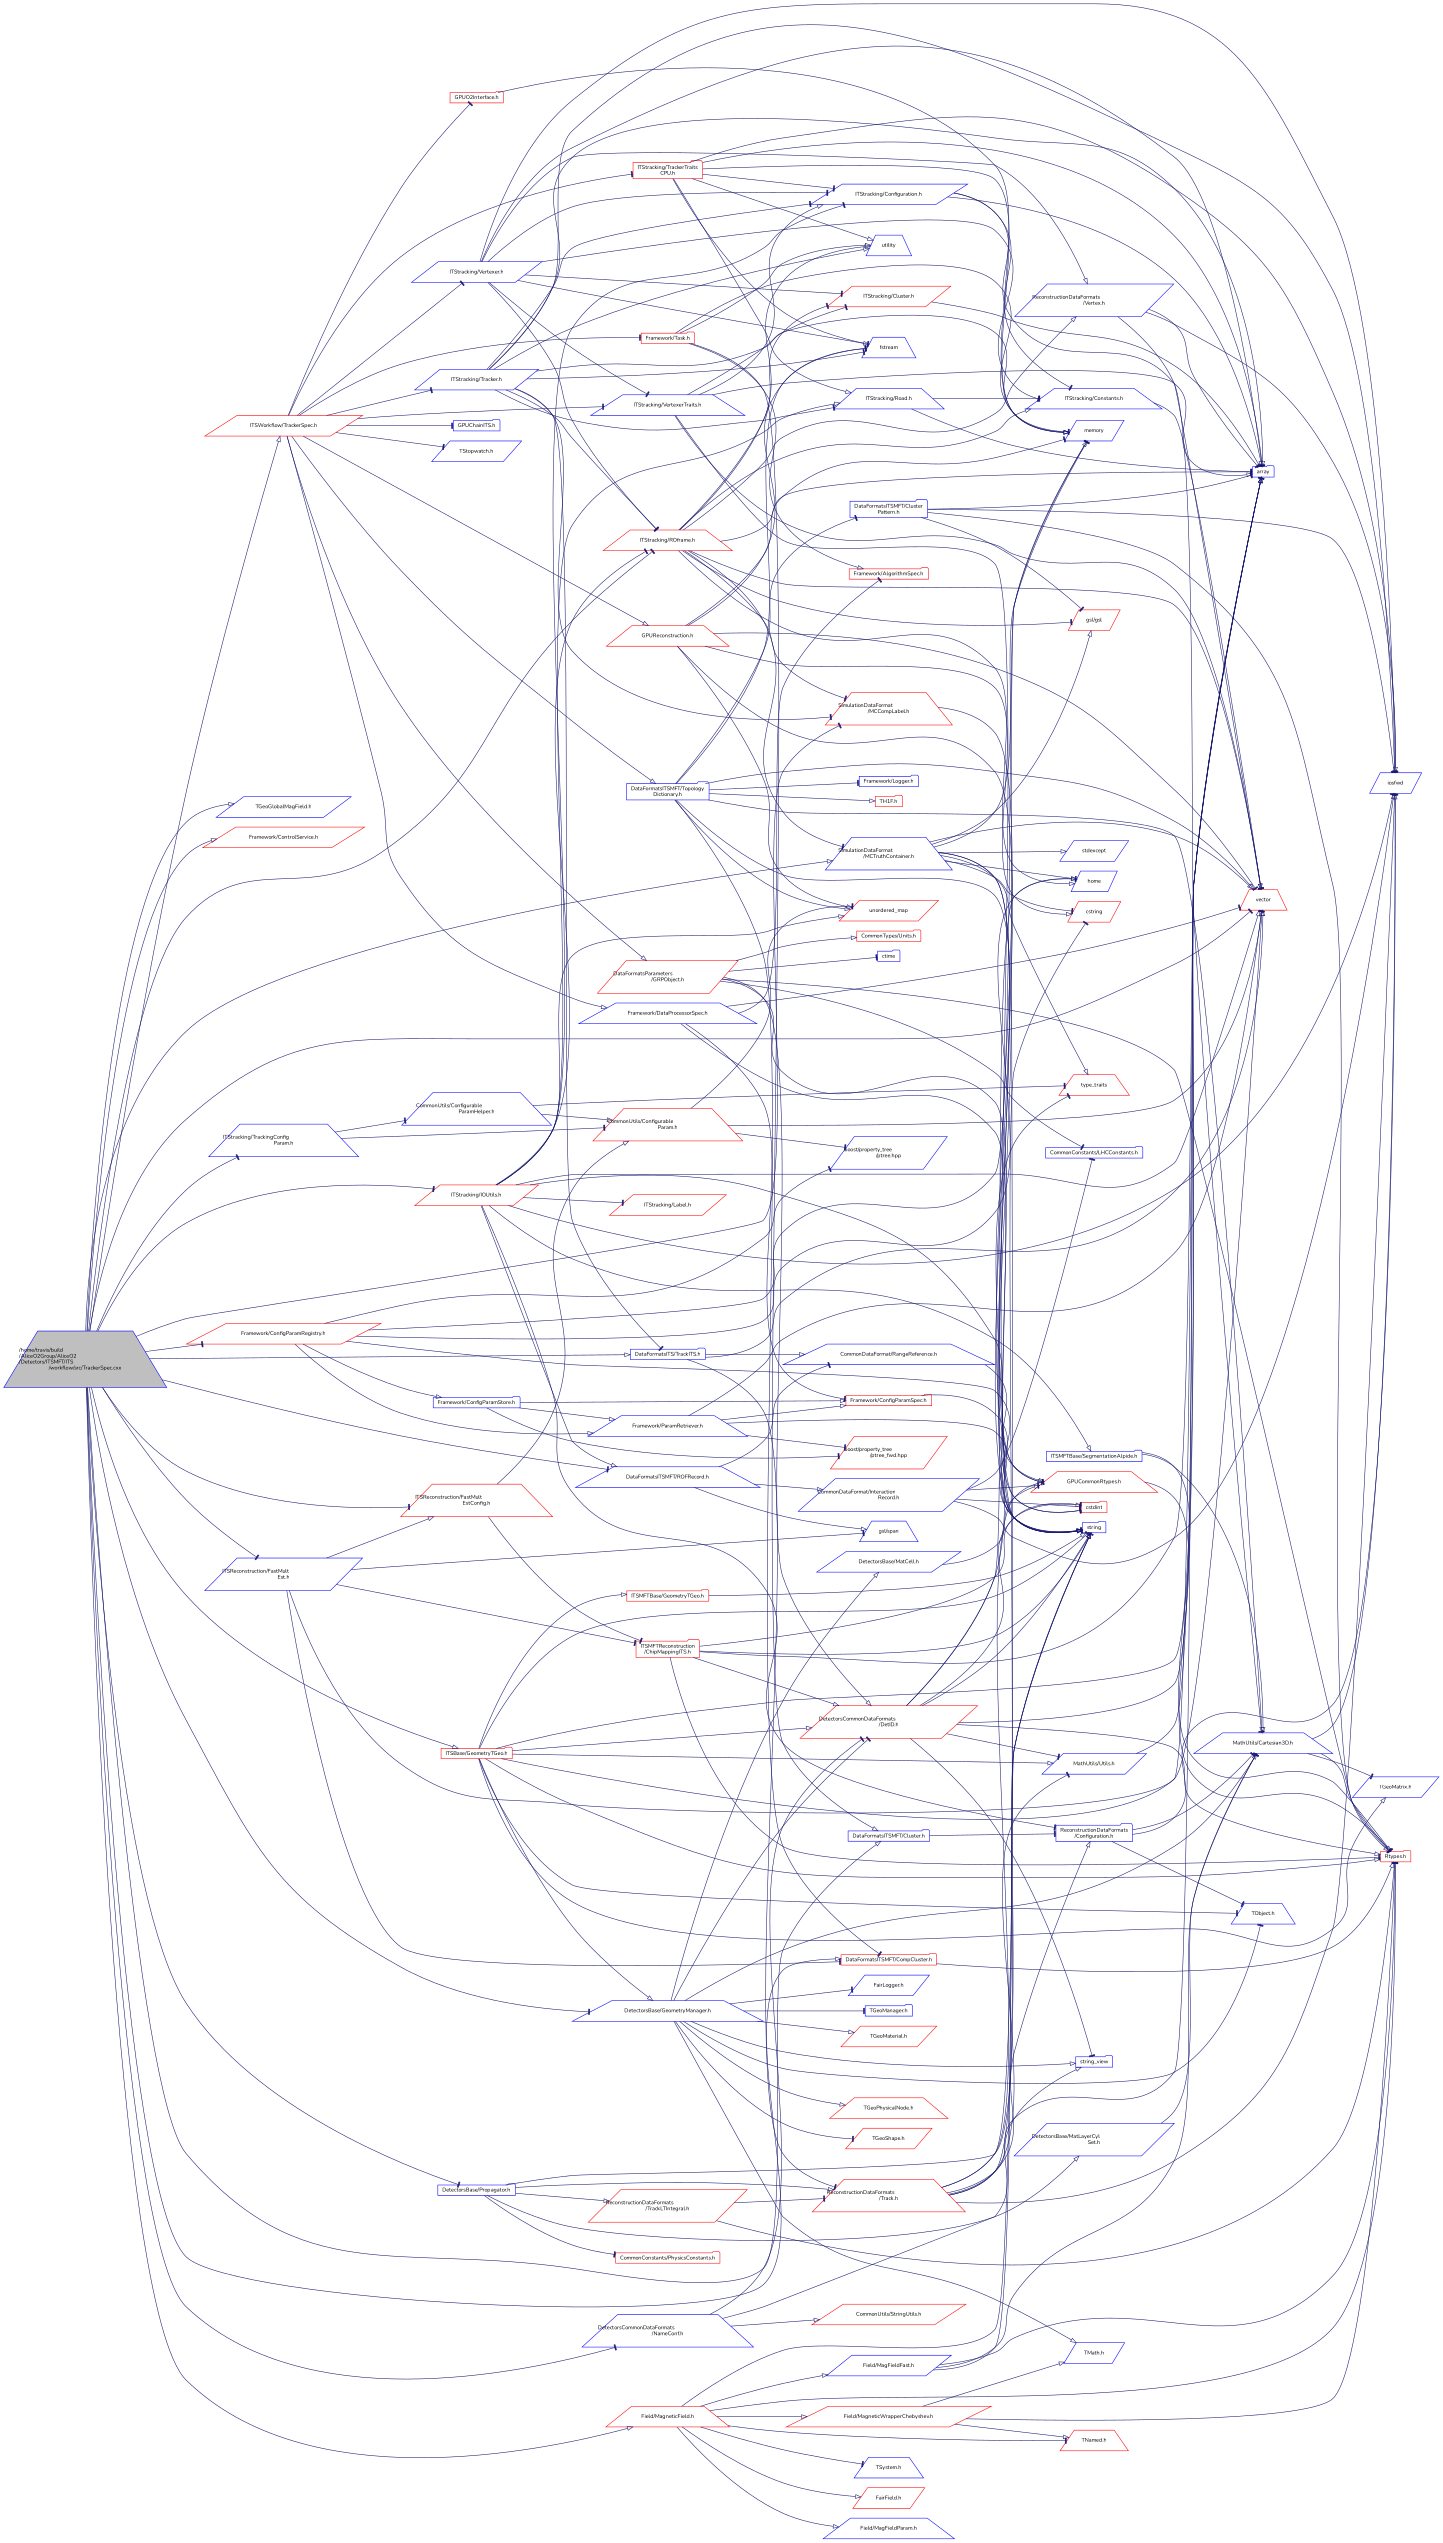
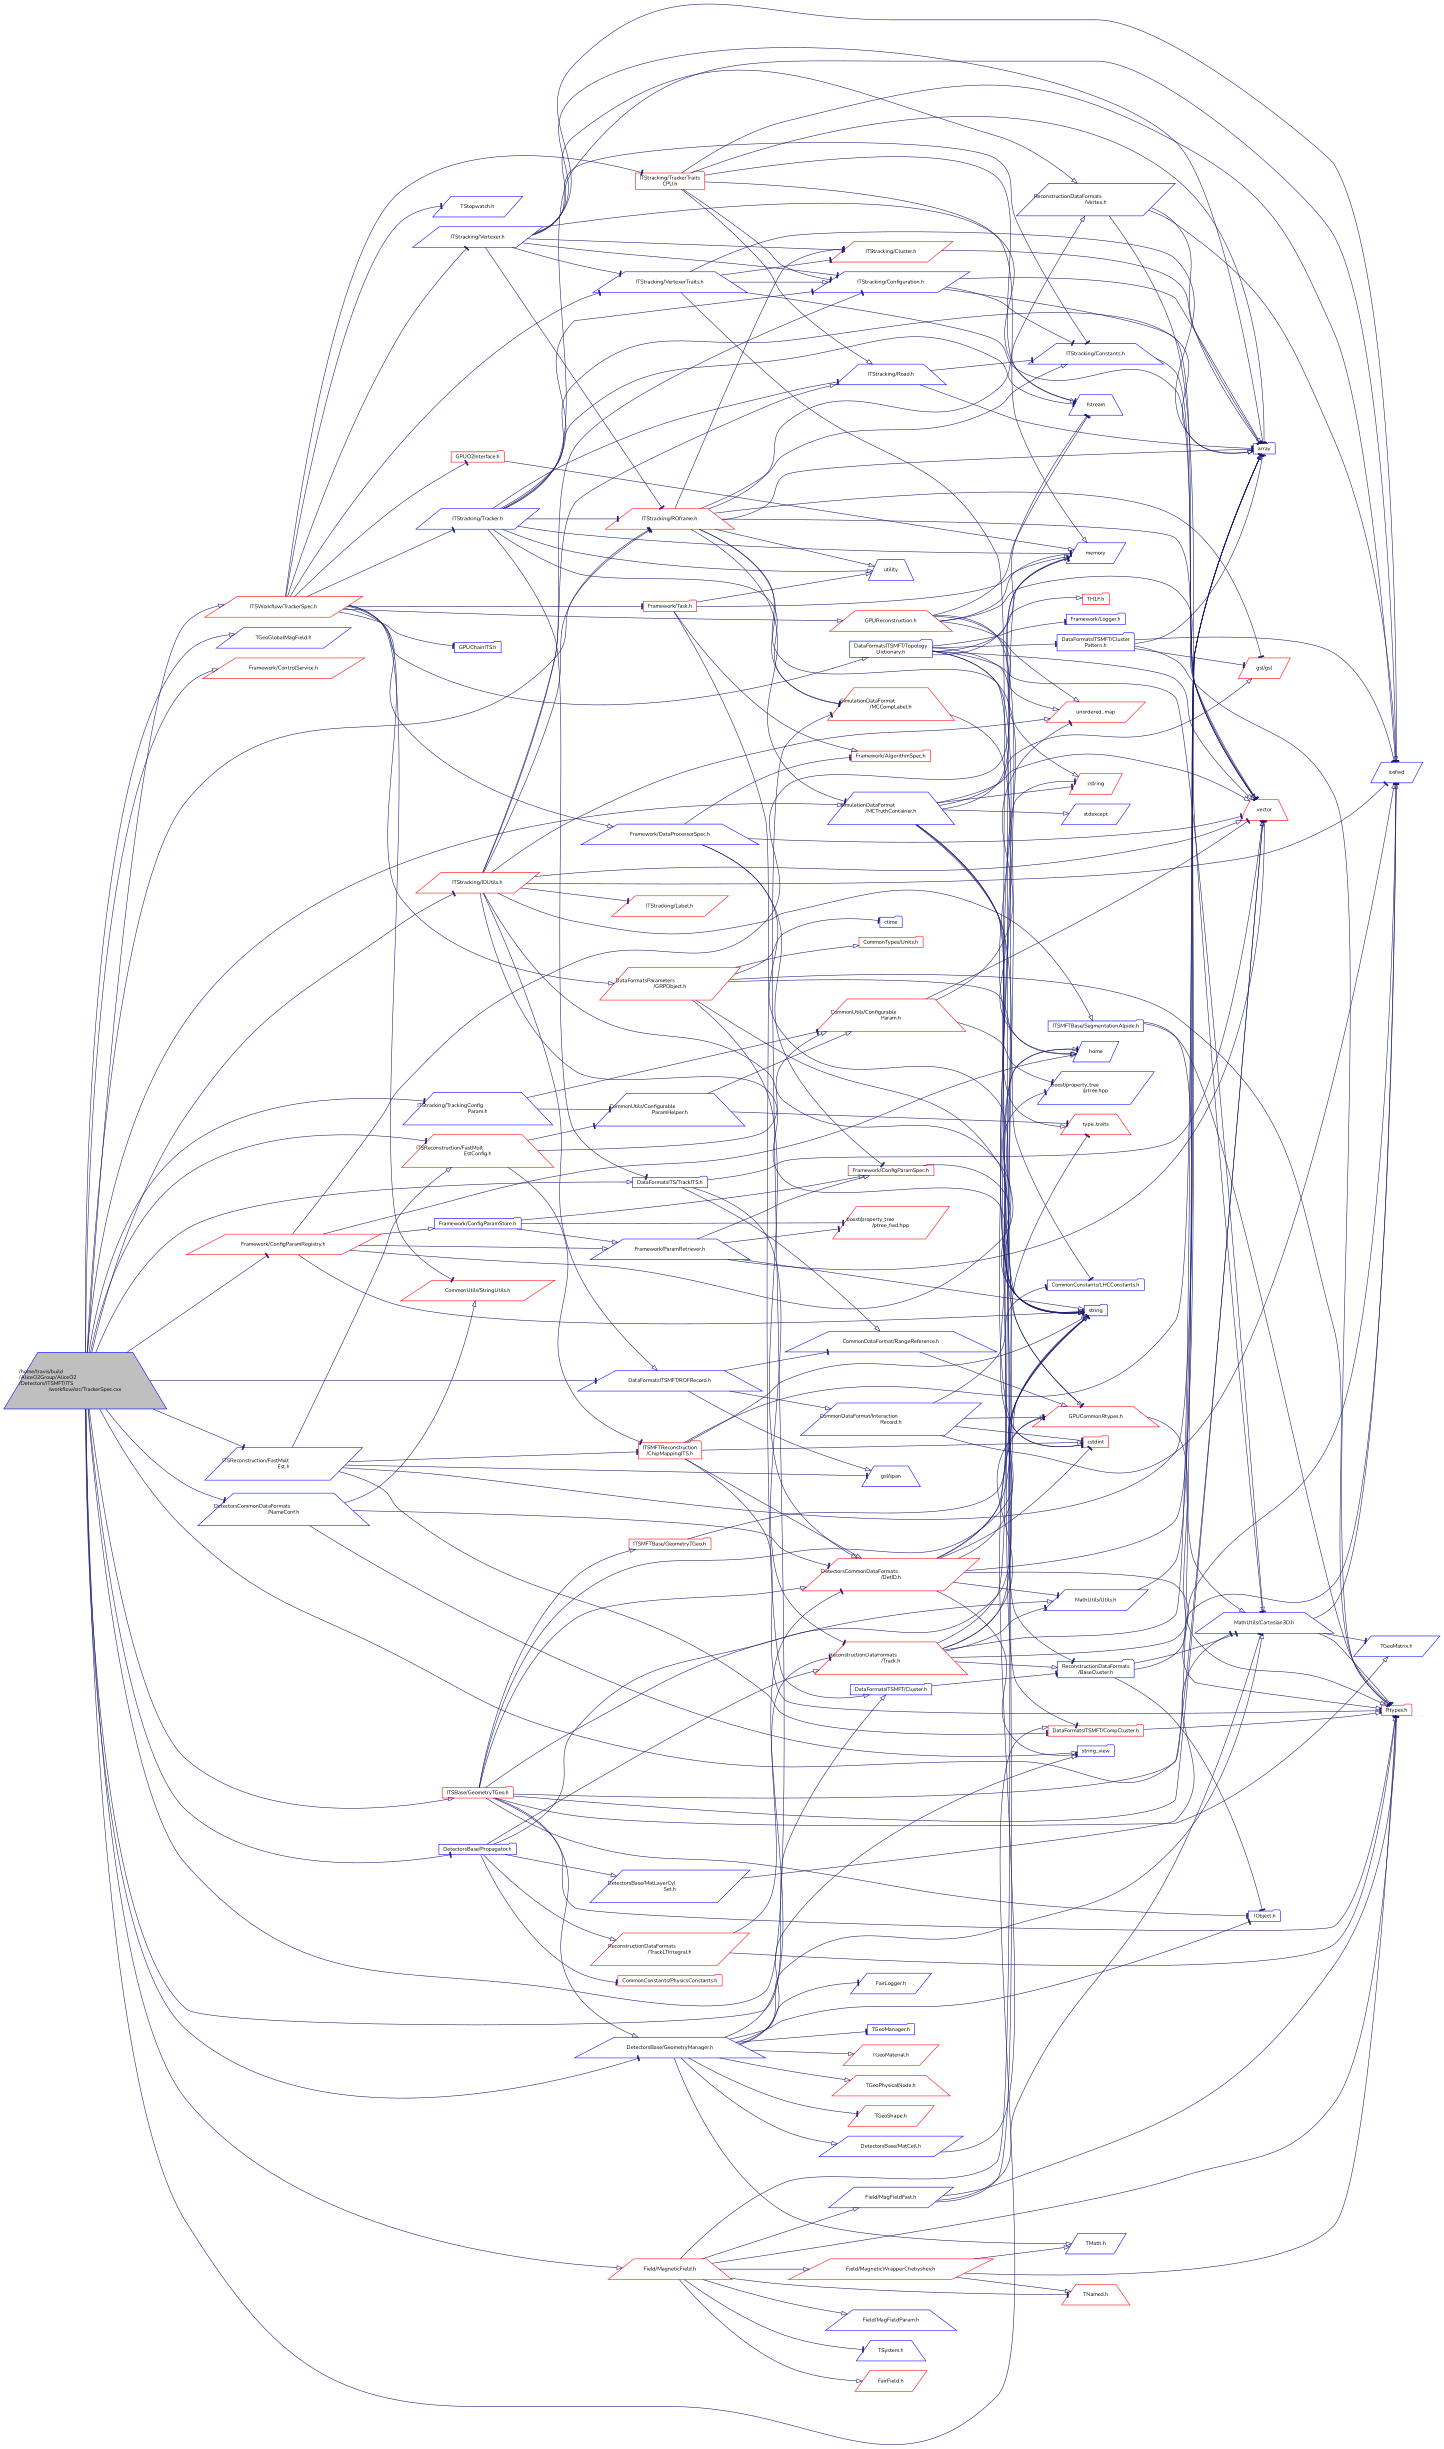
edge "ITStracking/TrackerTraits CPU.h" -> "utility": removed
edge "ITSWorkflow/TrackerSpec.h" -> "CommonUtils/StringUtils.h": added
edge "ITSReconstruction/FastMult EstConfig.h" -> "CommonUtils/Configurable ParamHelper.h": added
edge "ITSMFTBase/GeometryTGeo.h" -> "string": now "ITSMFTBase/GeometryTGeo.h" -> "home"
node "ReconstructionDataFormats /Configuration.h": label "ReconstructionDataFormats /Configuration.h" -> "ReconstructionDataFormats /BaseCluster.h"
node "TObject.h": shape trapezium -> folder
